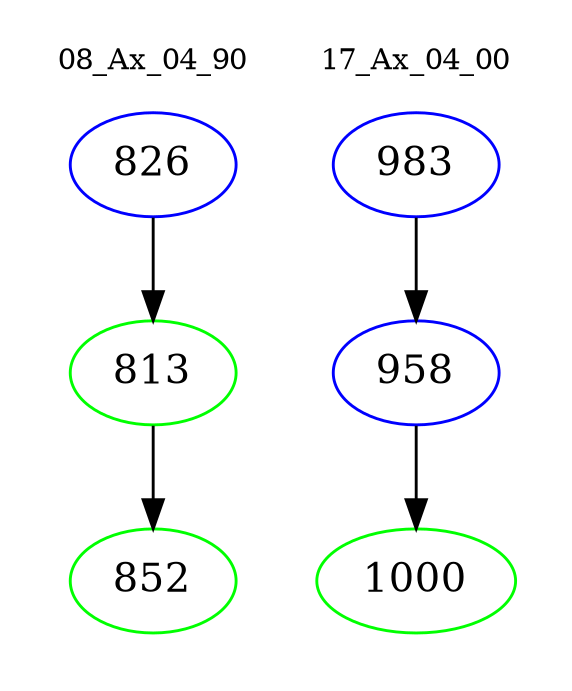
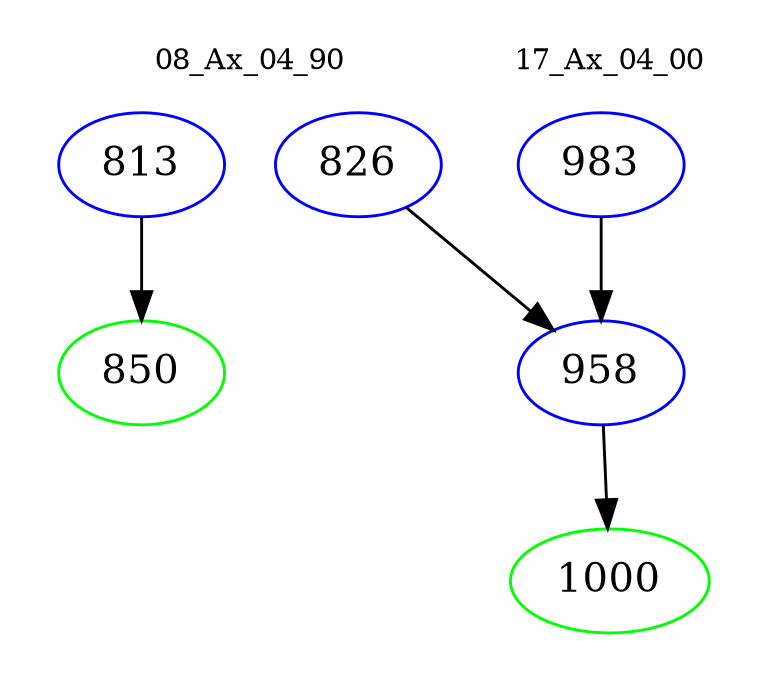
edge "826" -> "813": now "826" -> "958"
node "813": color green -> blue
node "852": label "852" -> "850"
